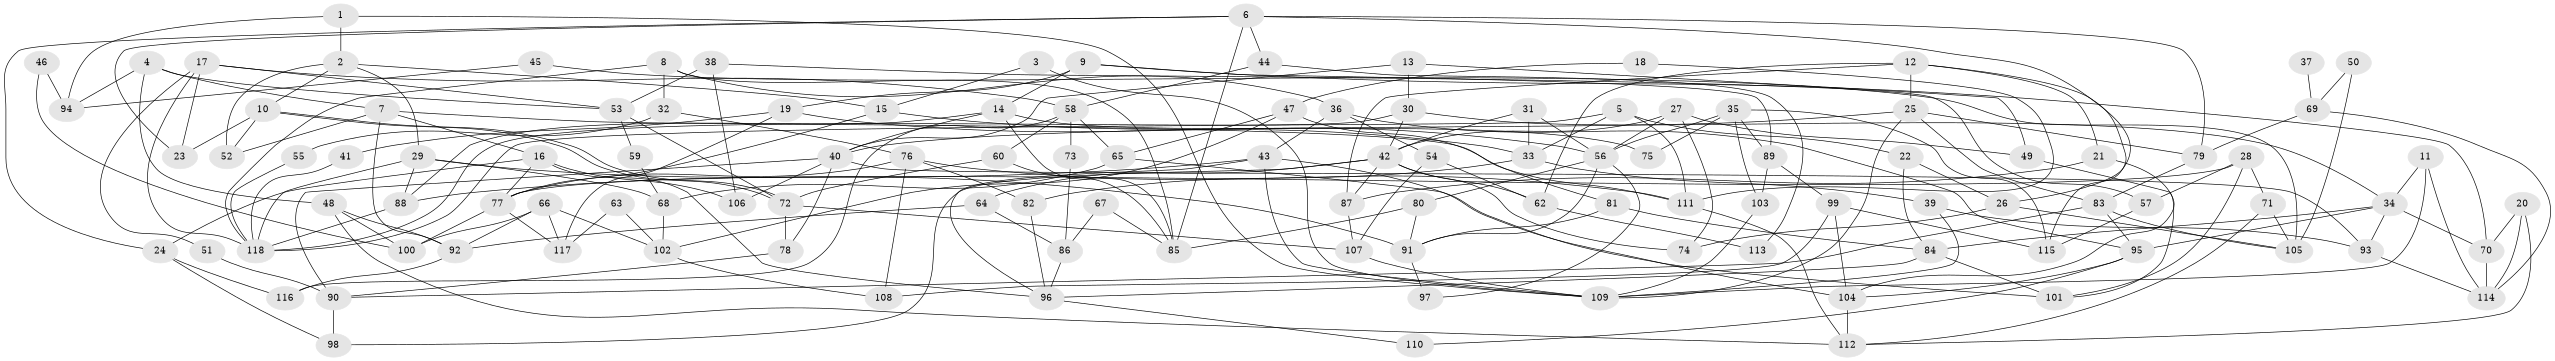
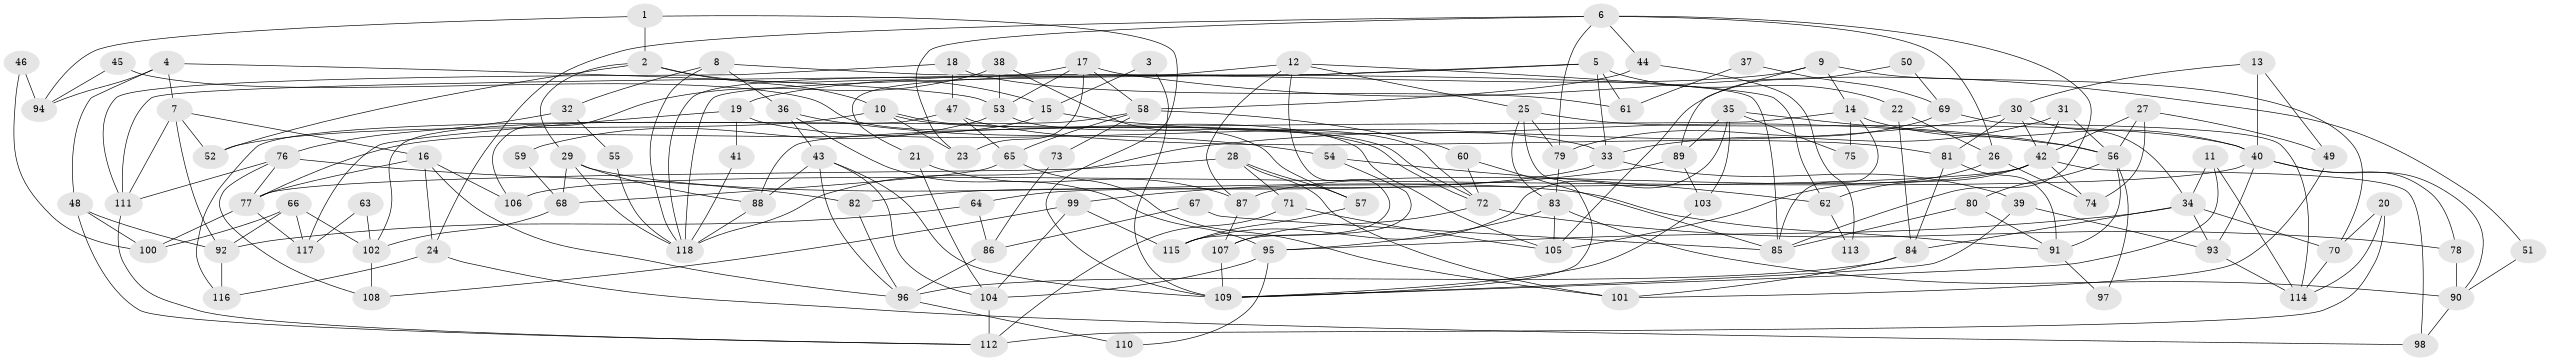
node "61": added
edge "30" -- "81": added
